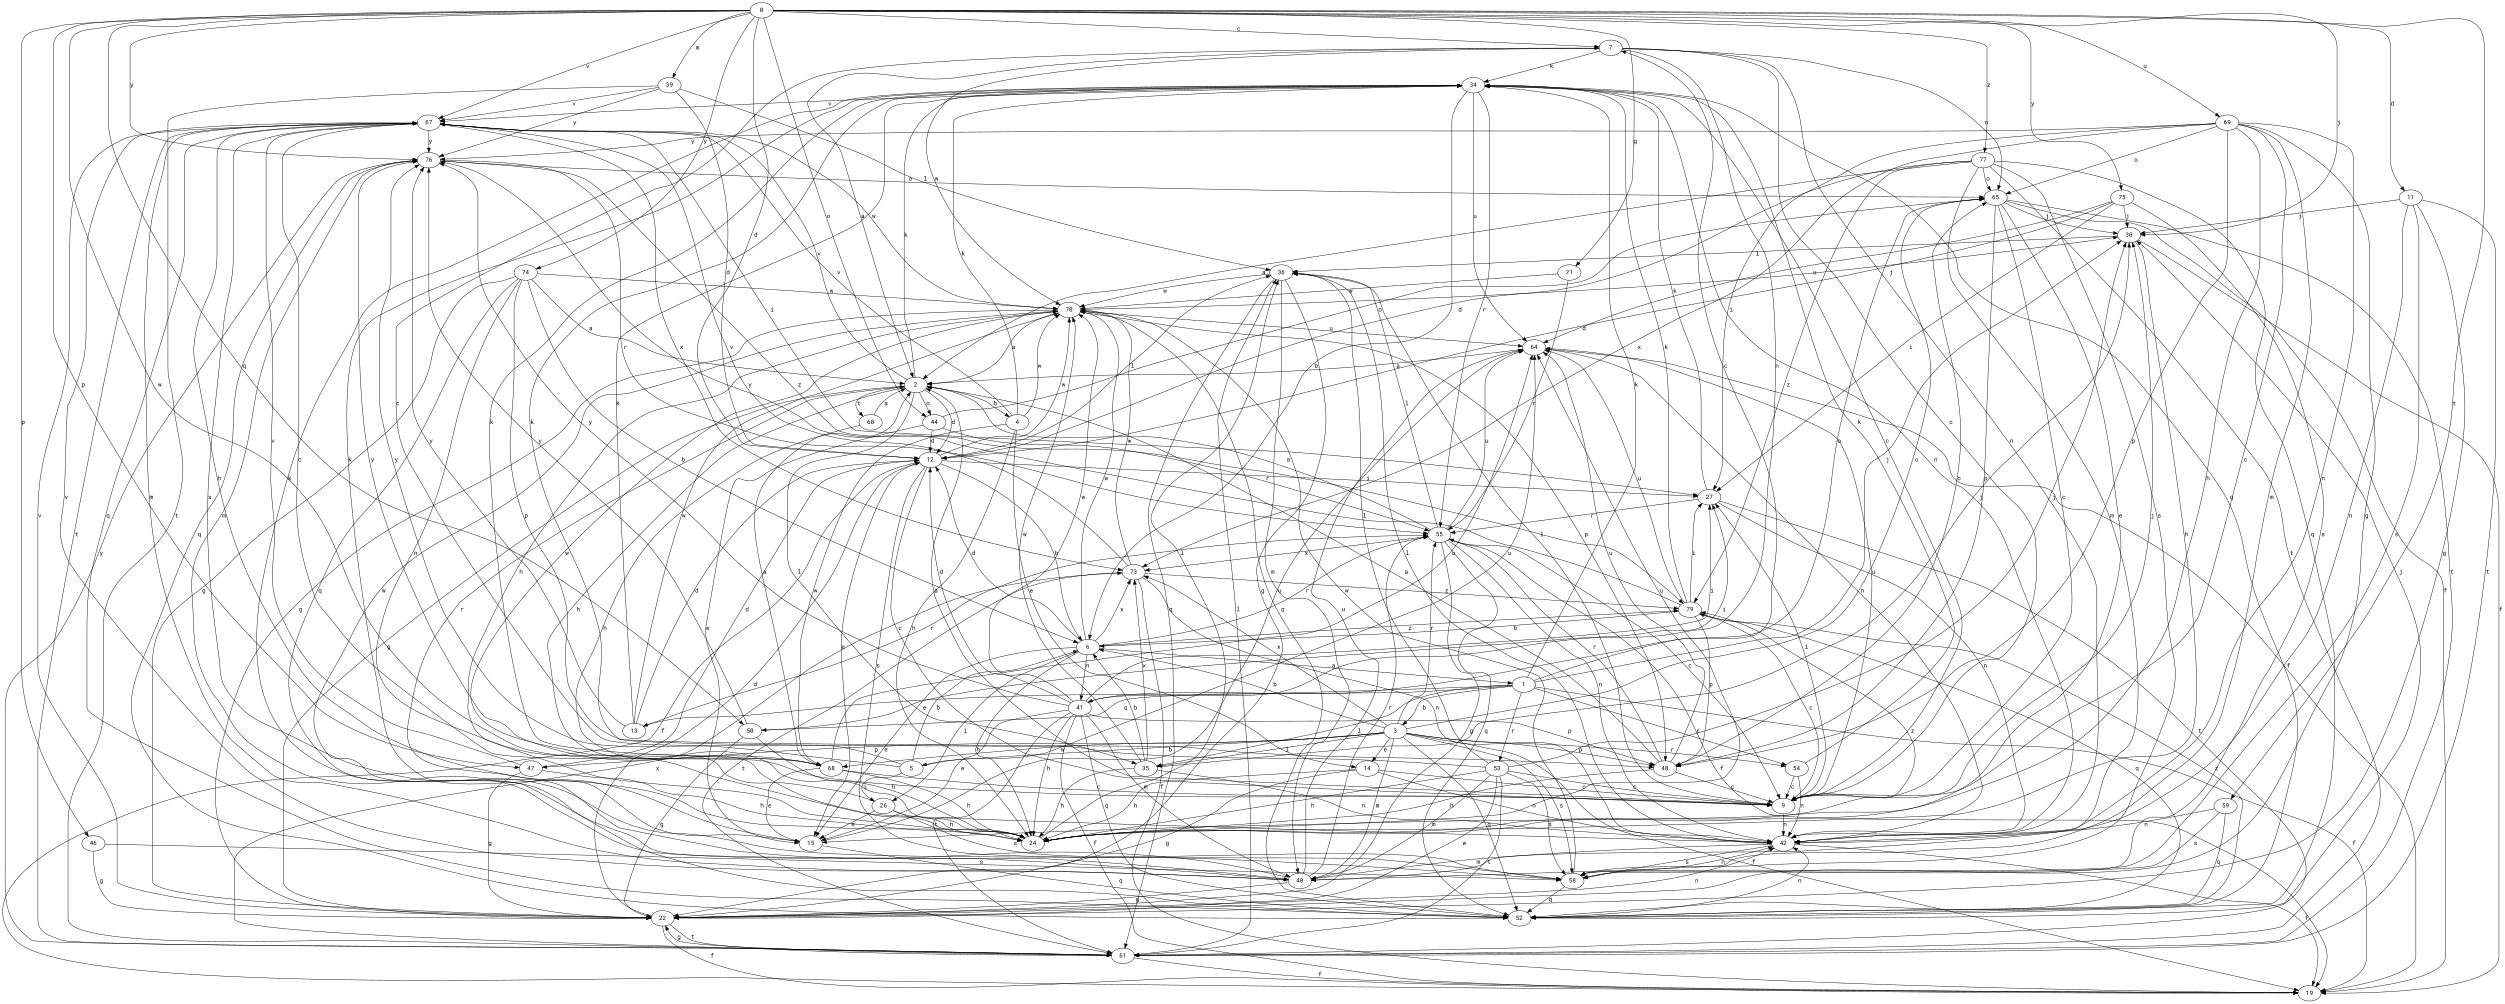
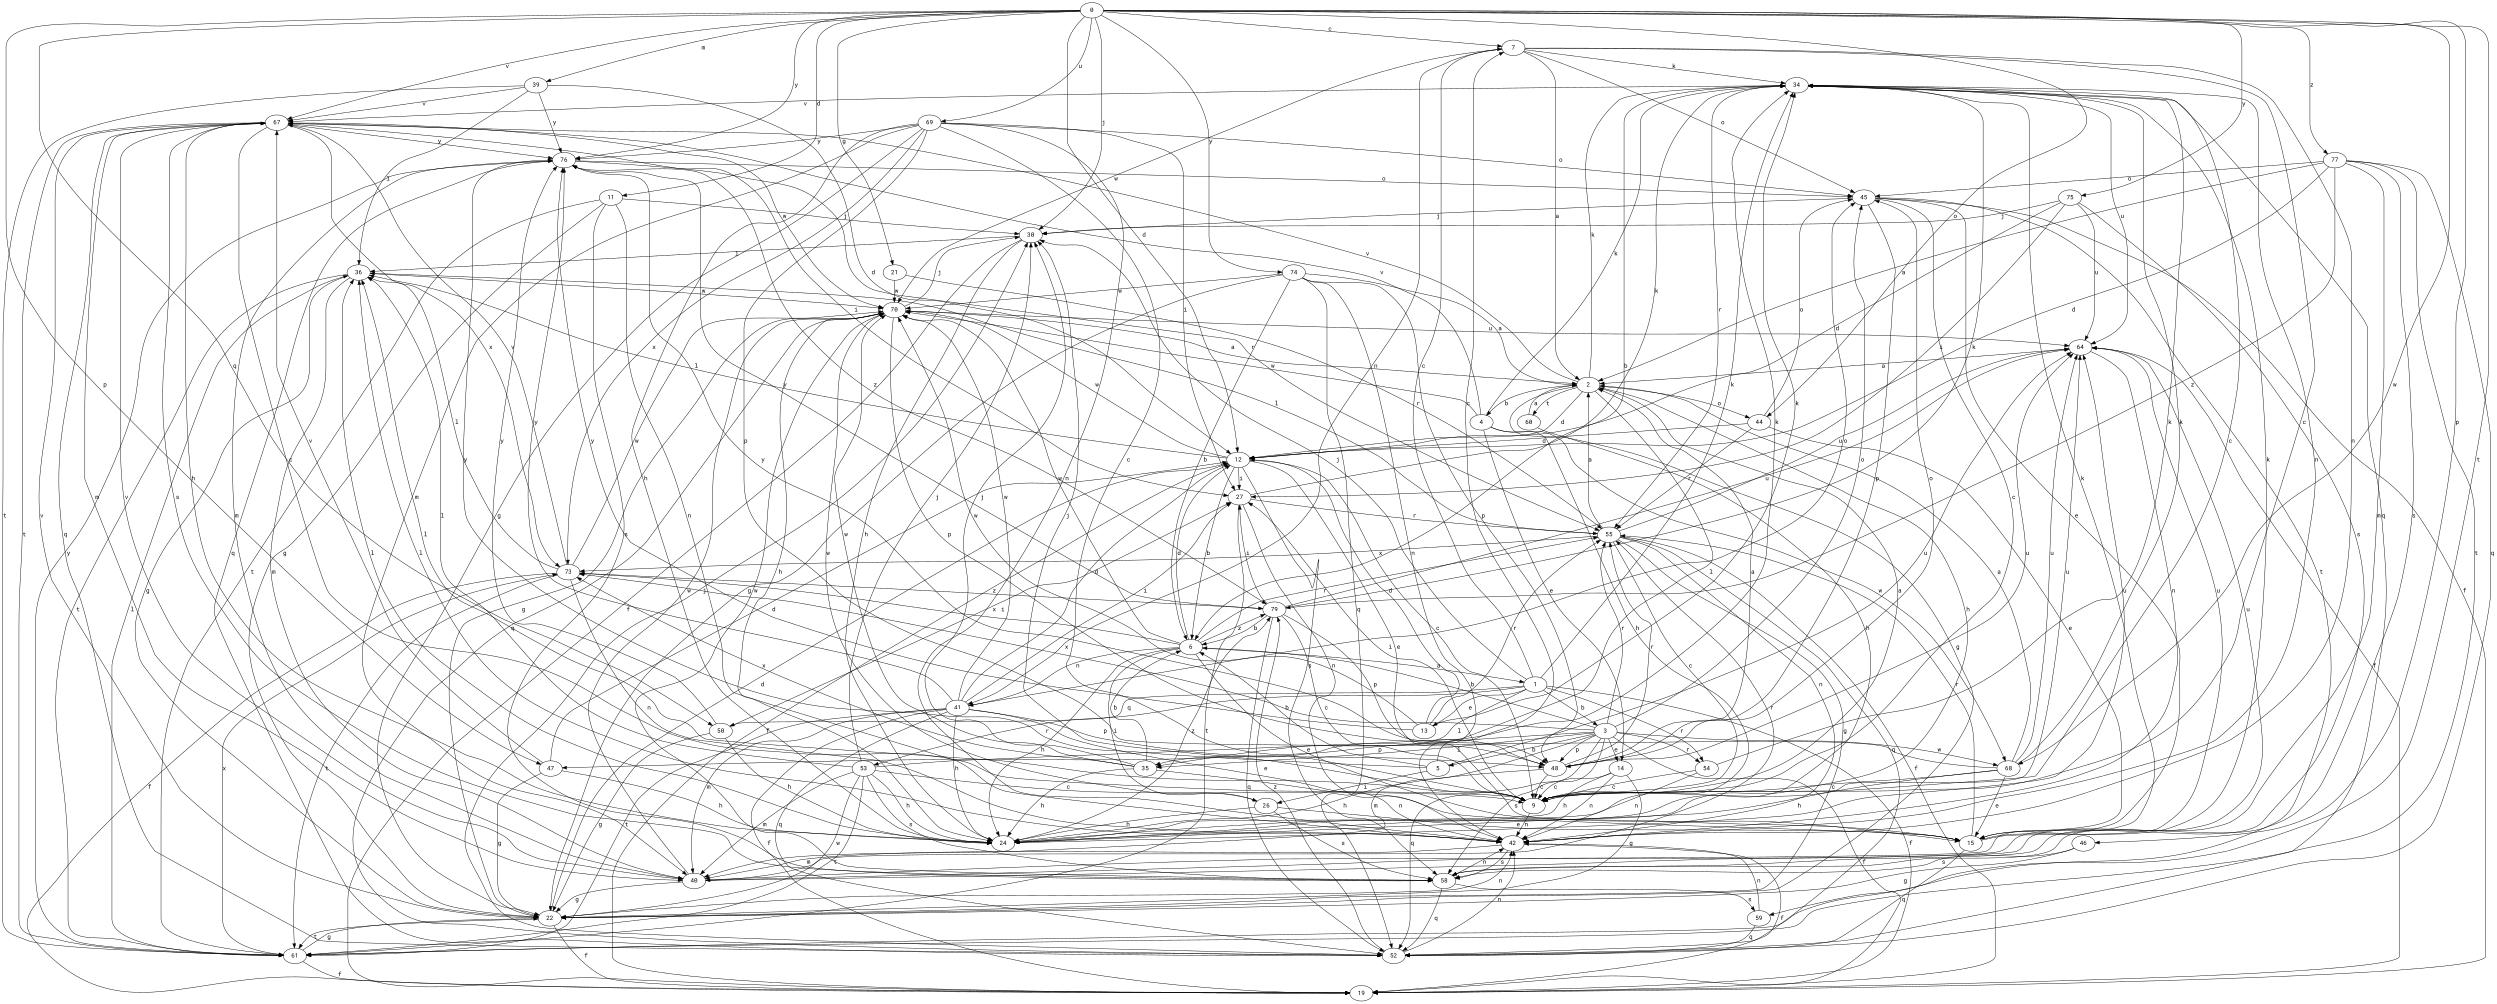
node "65": label "65" -> "45"
edge "73" -> "36": added, label "l"
edge "36" -> "61": label "q" -> "t"
edge "15" -> "2": now "15" -> "55"
edge "59" -> "58": reversed
